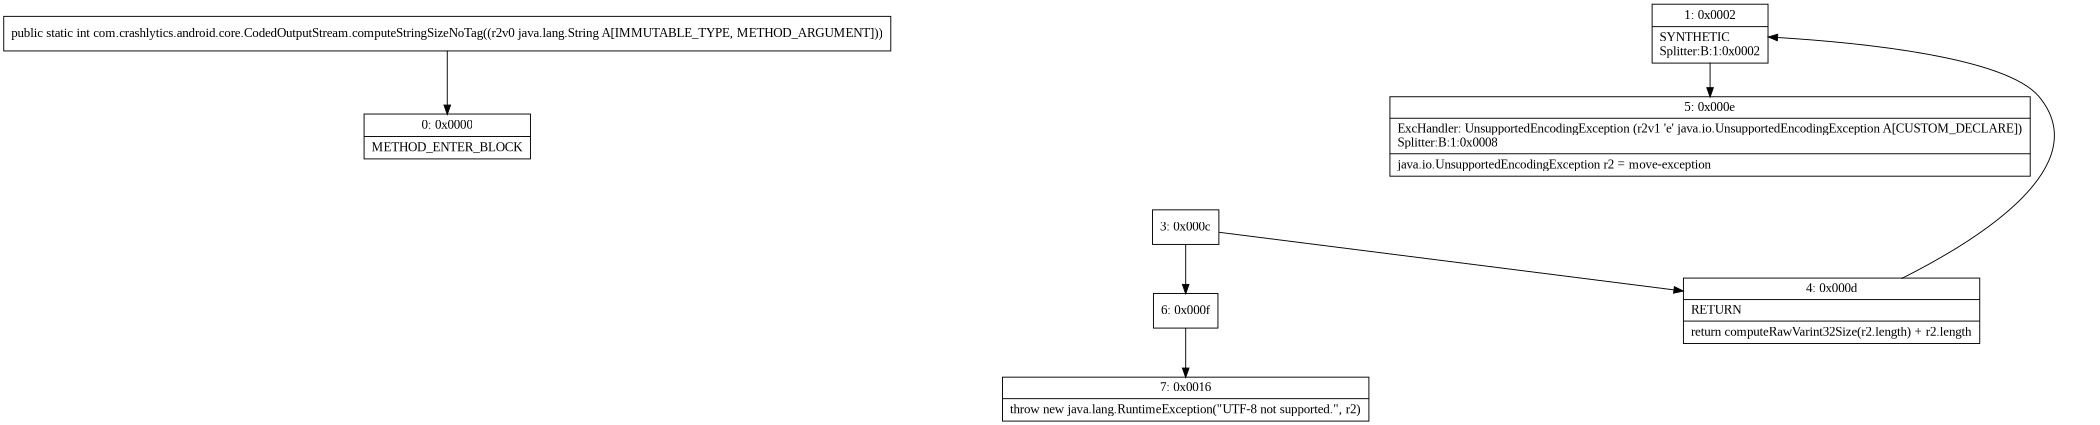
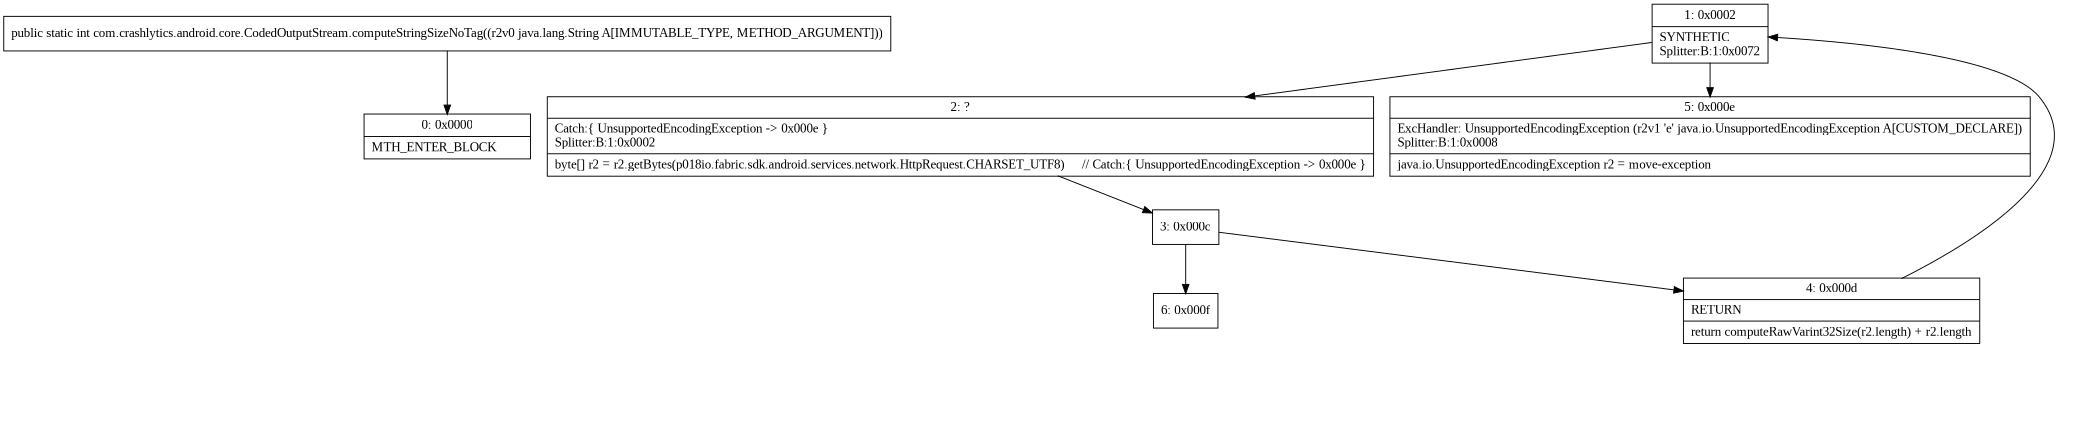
node "1: 0x0002": text "Splitter:B:1:0x0002" -> "Splitter:B:1:0x0072"
node "2: ?": added
node "0: 0x0000": text "METHOD_ENTER_BLOCK" -> "MTH_ENTER_BLOCK"
node "7: 0x0016": removed
